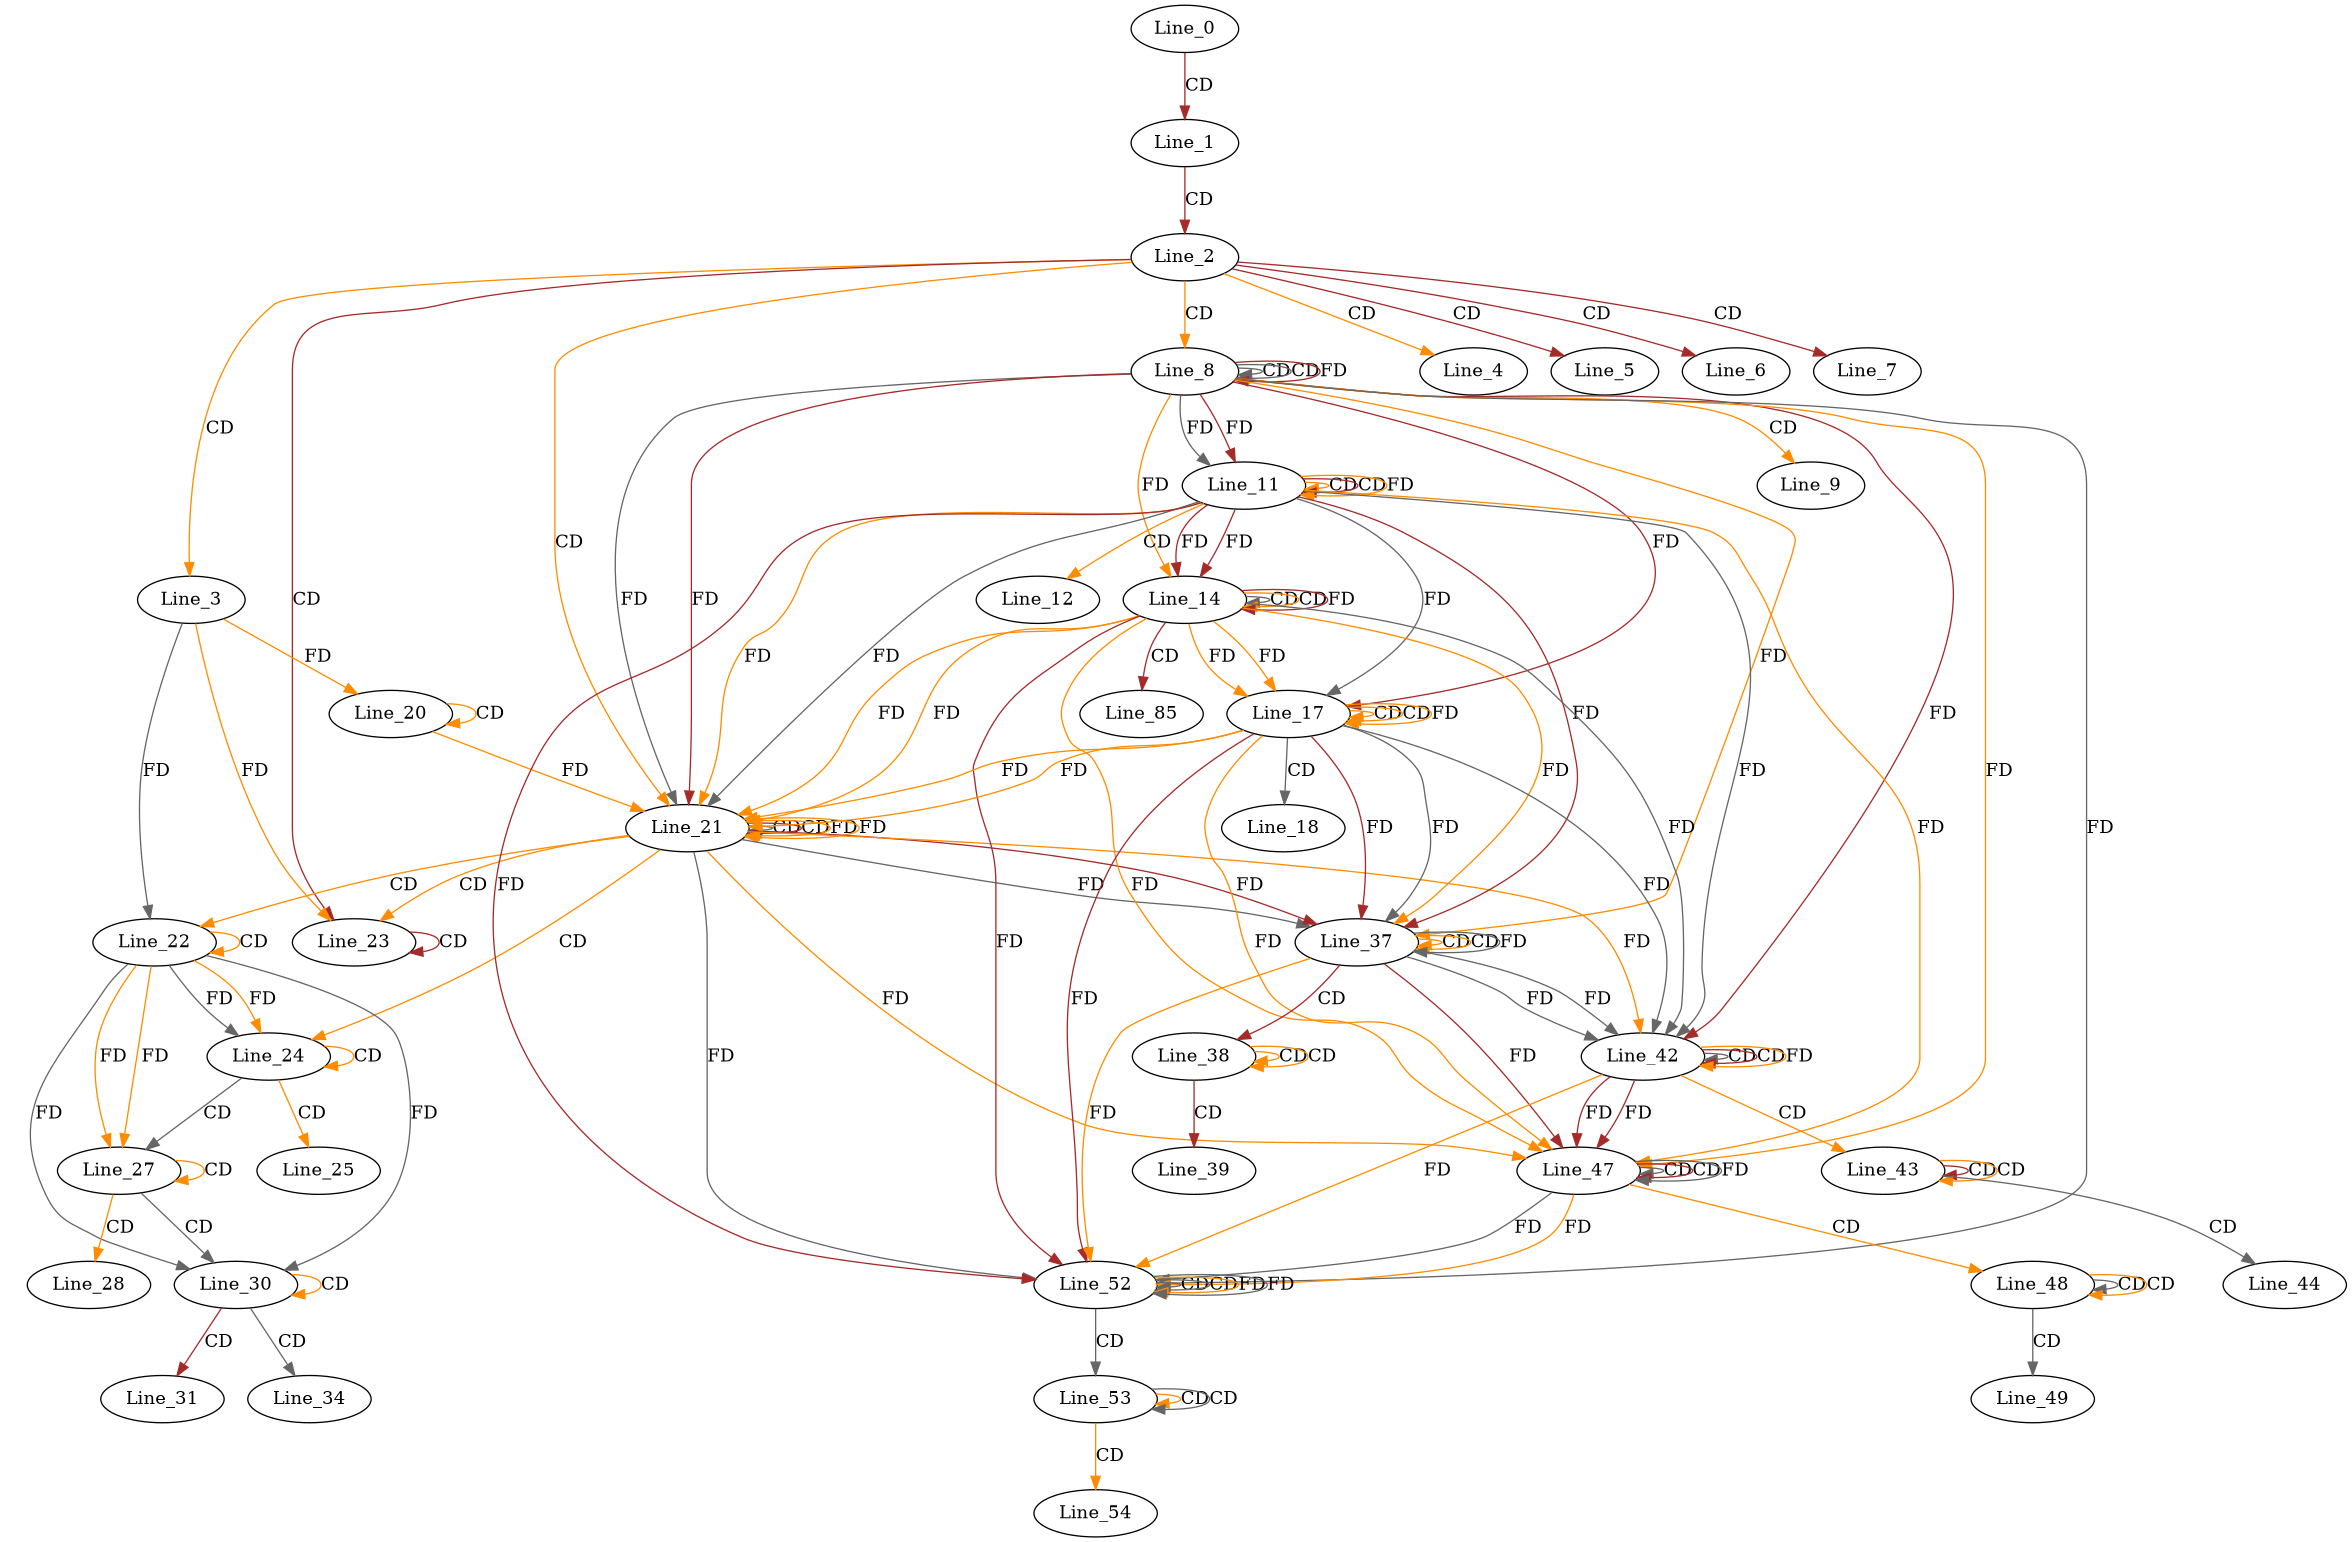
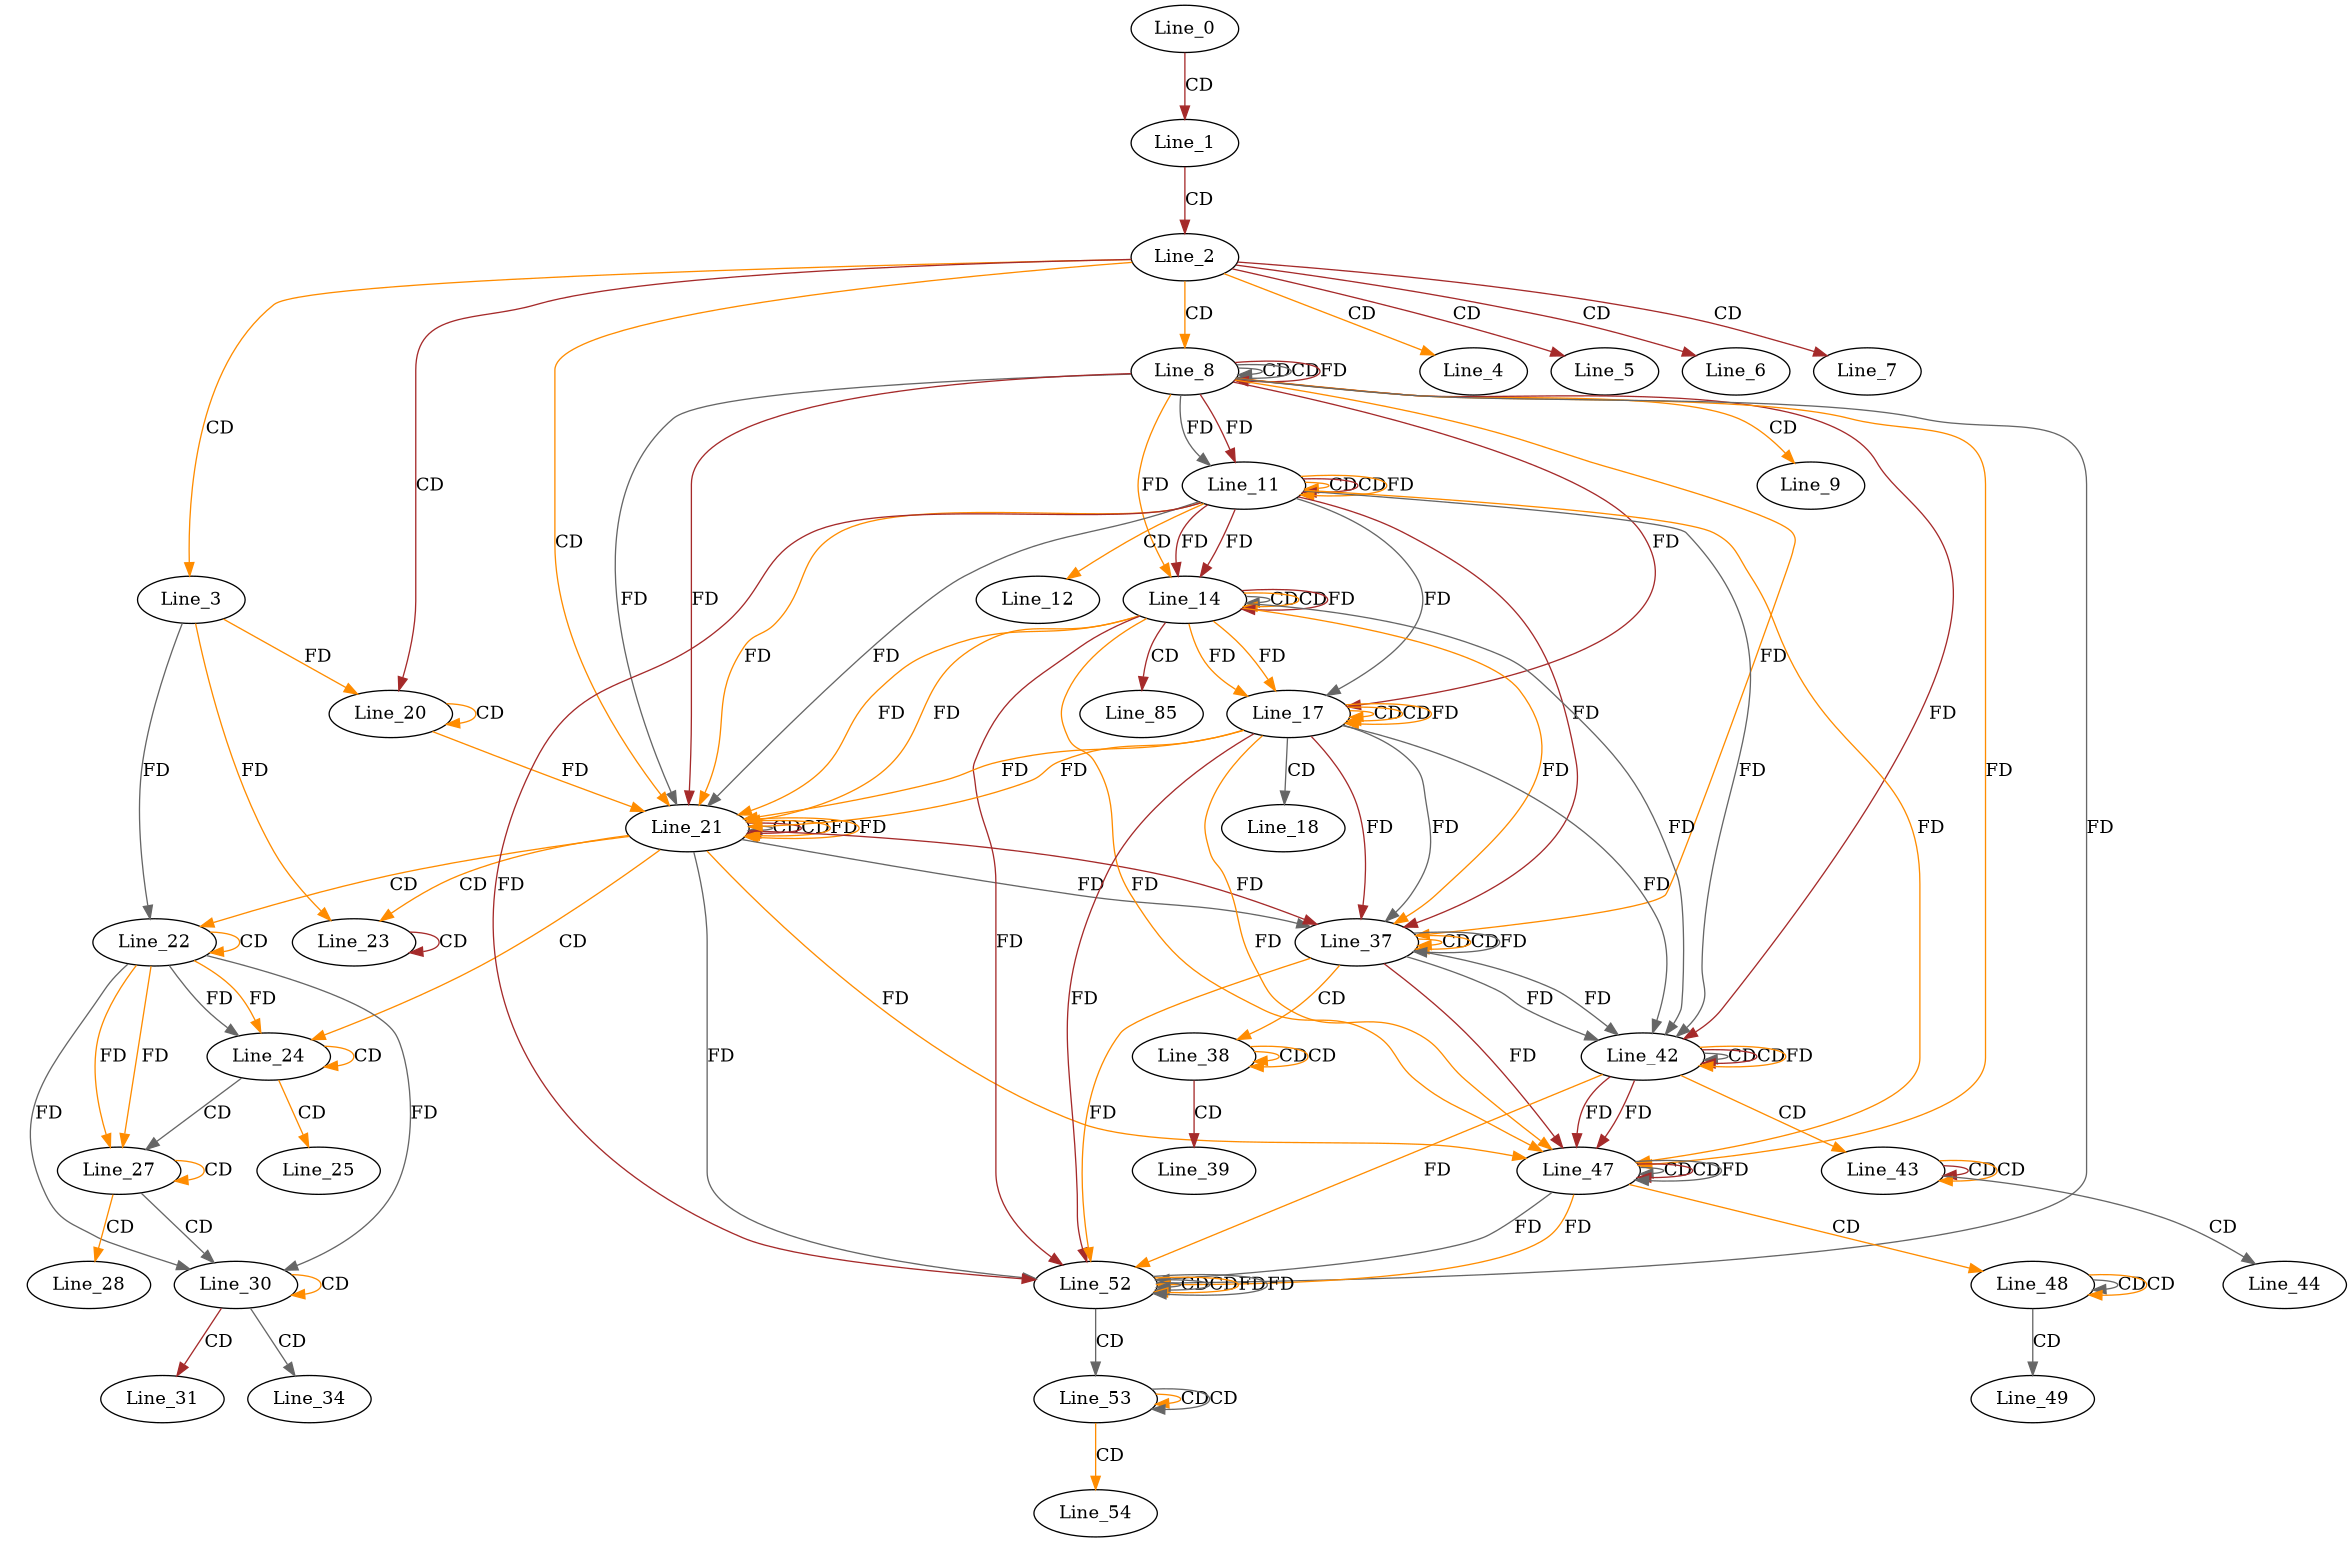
edge "Line_2" -> "Line_23": now "Line_2" -> "Line_20"
edge "Line_21" -> "Line_42": removed, label "FD"
edge "Line_37" -> "Line_38": color brown -> darkorange
